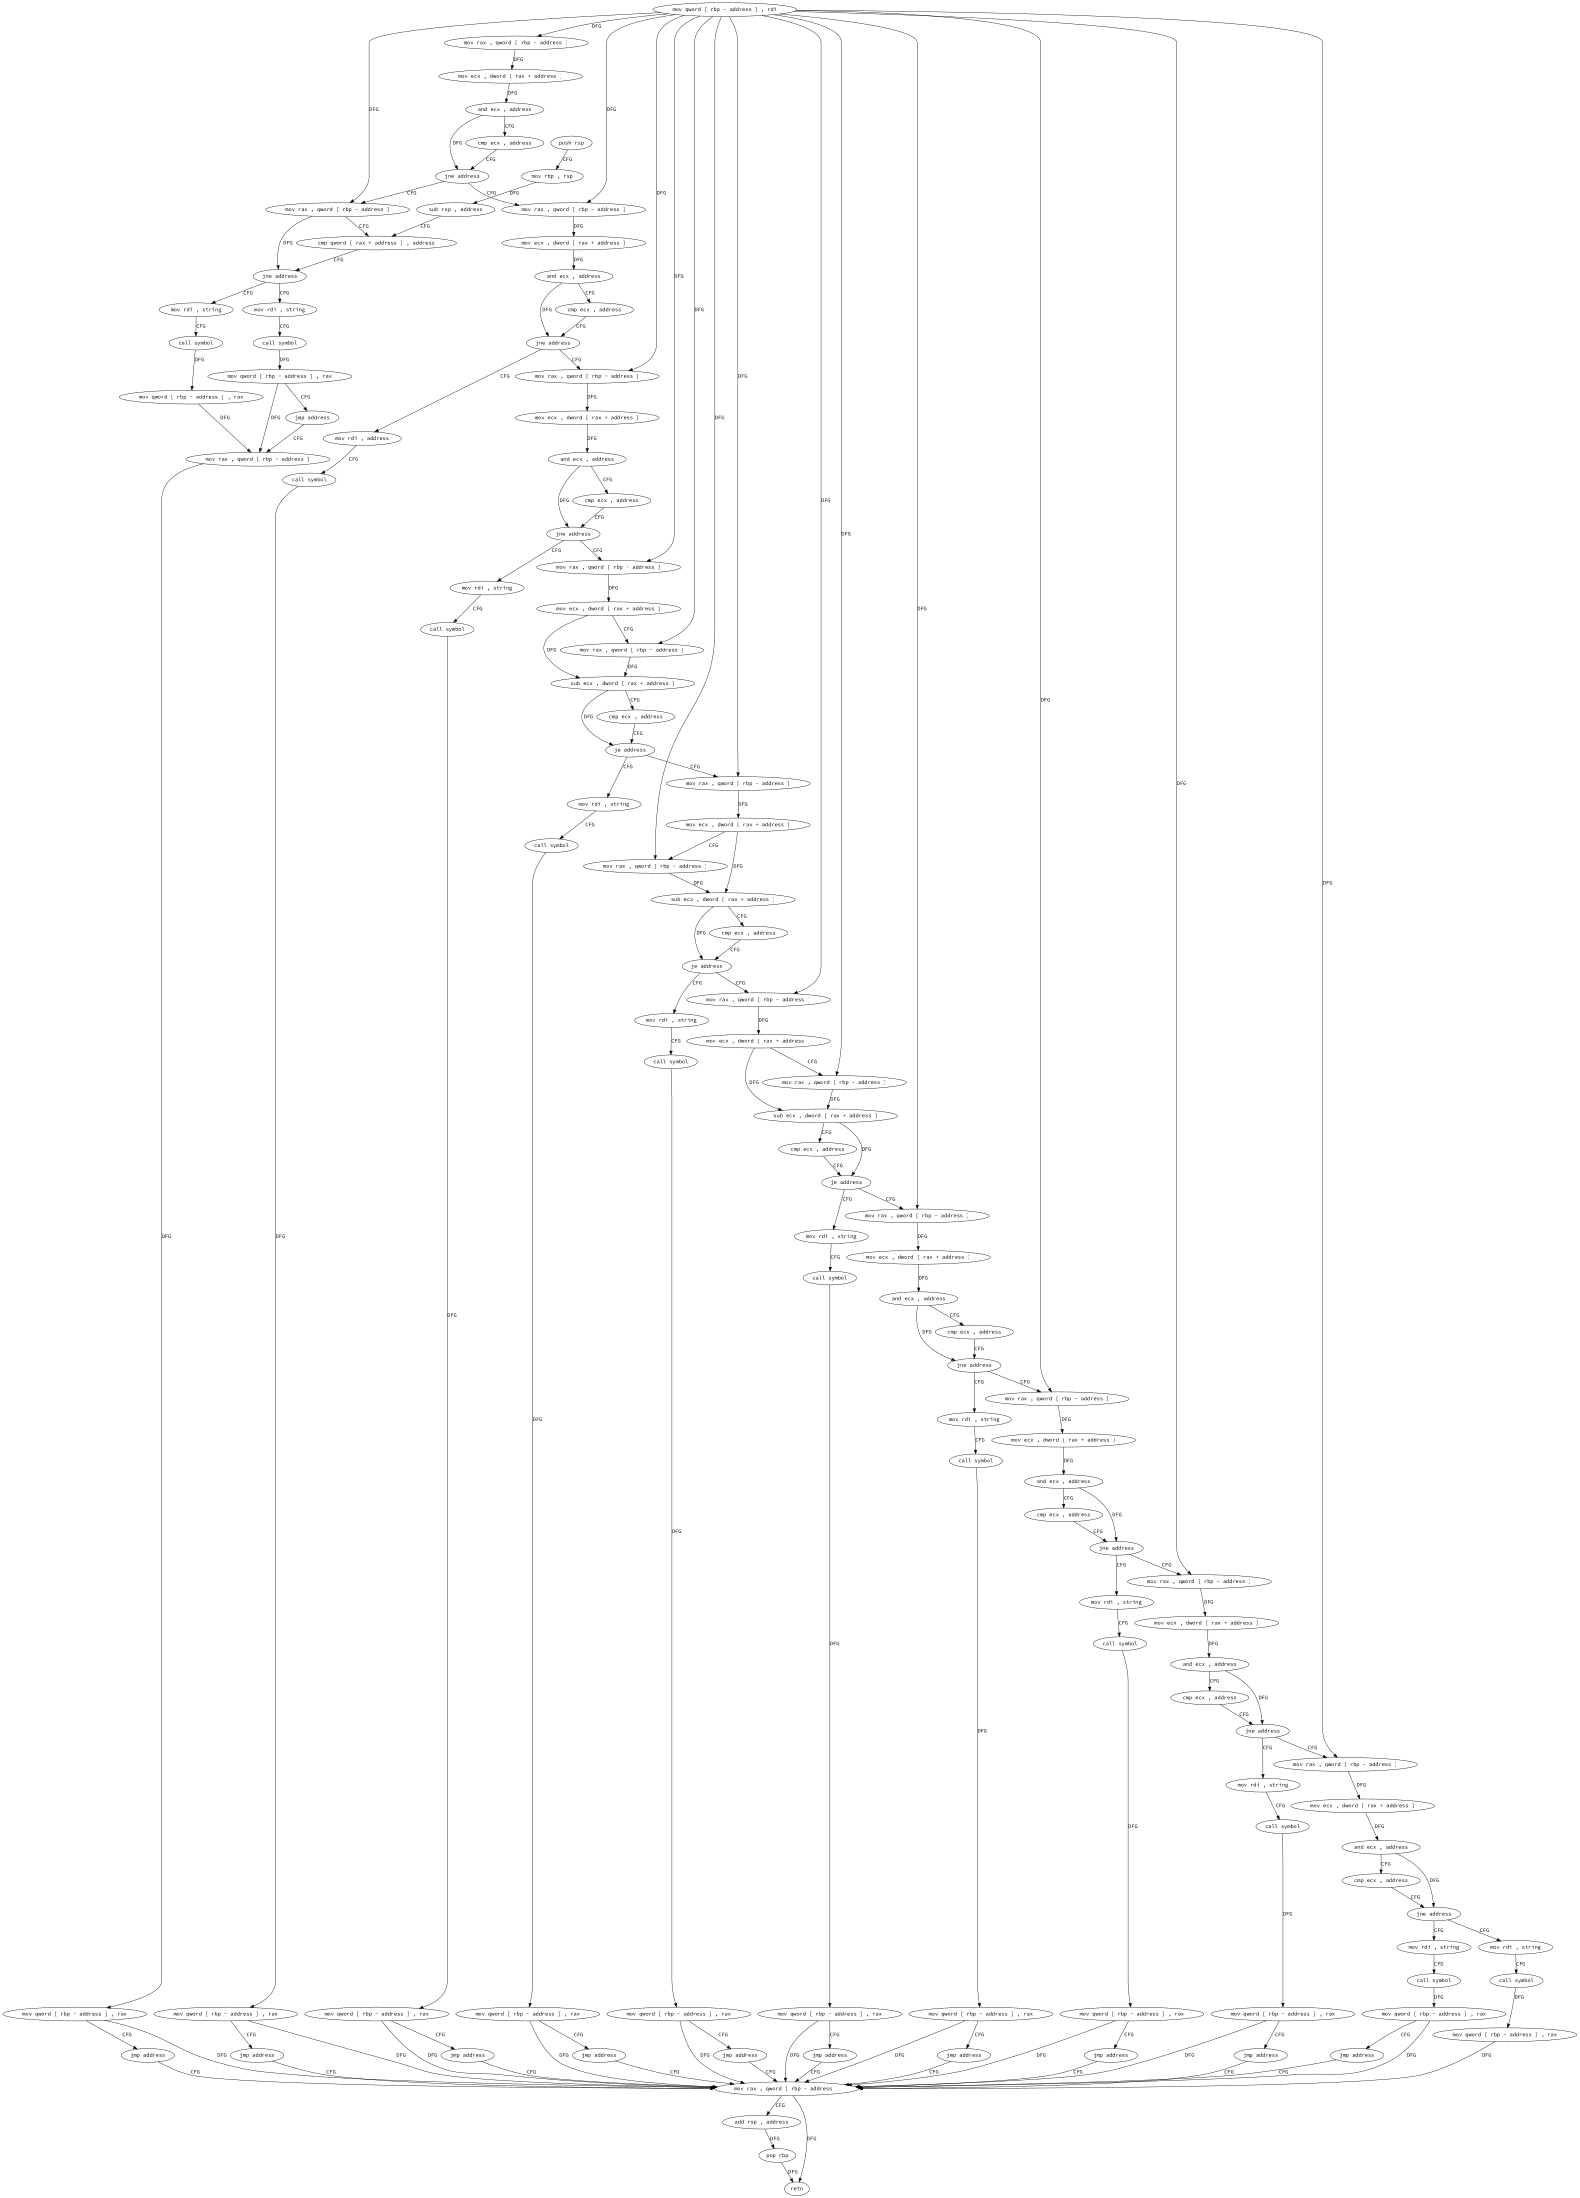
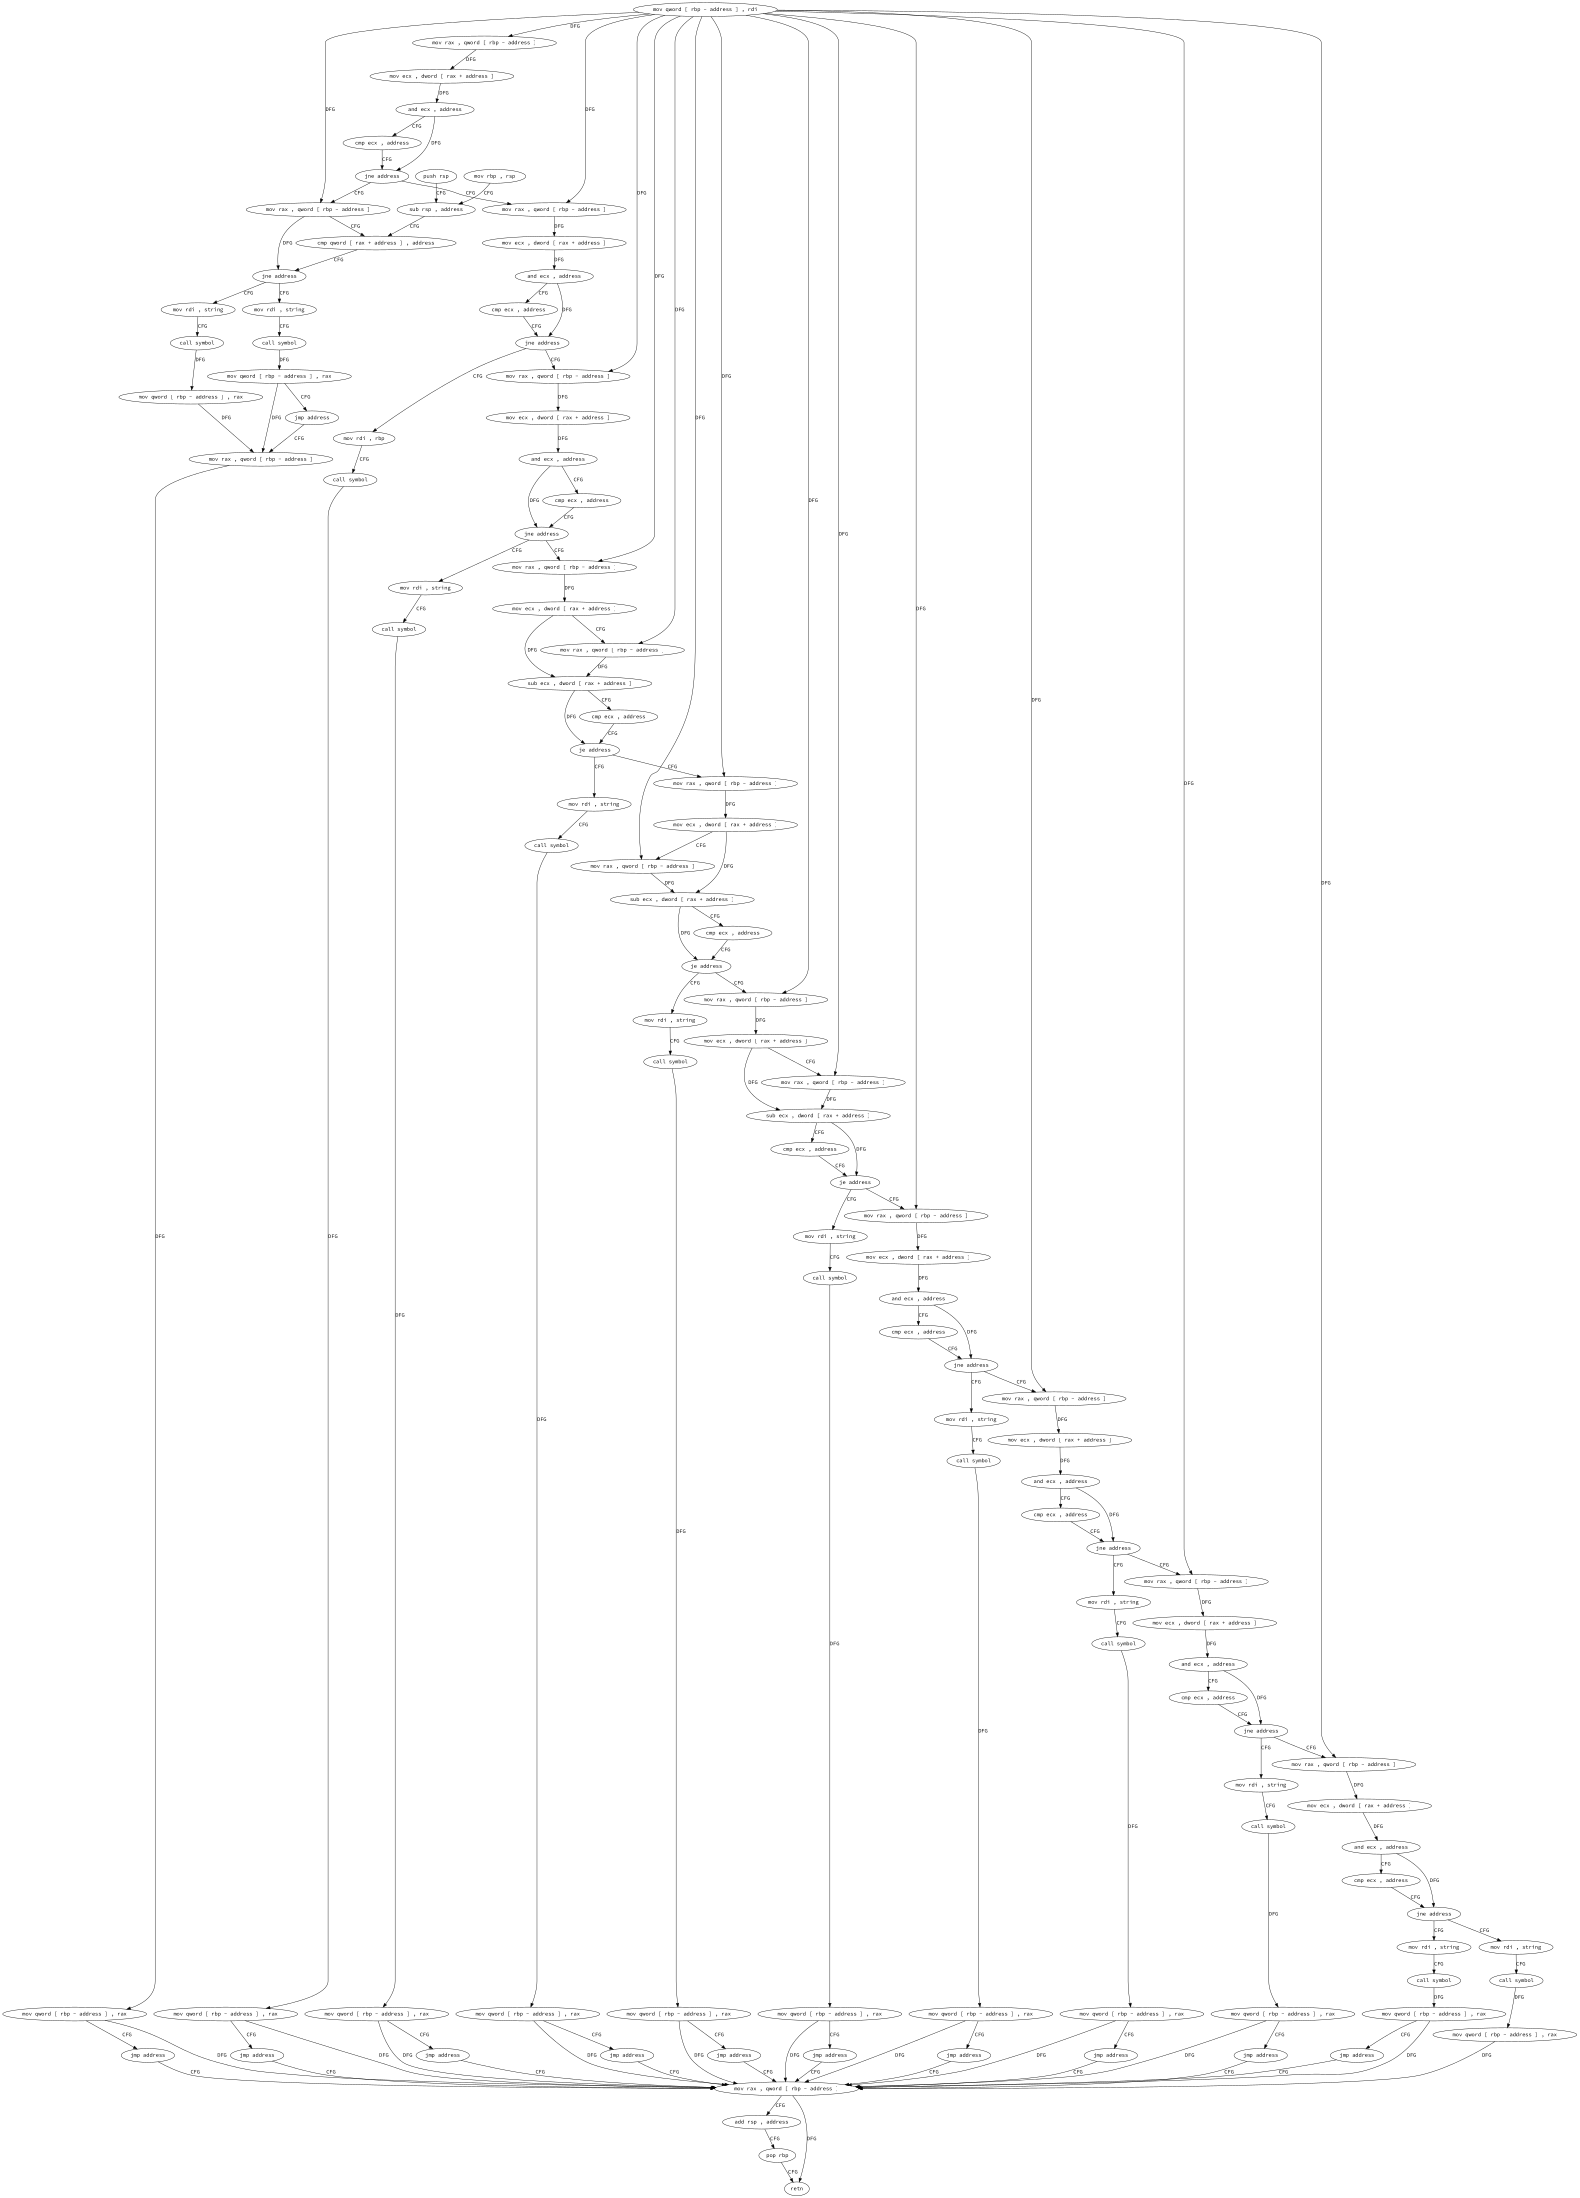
edge "push rsp" -> "mov rbp , rsp": now "push rsp" -> "sub rsp , address"
edge "mov rbp , rsp" -> "sub rsp , address": label "DFG" -> "CFG"
node "mov rdi , address": label "mov rdi , address" -> "mov rdi , rbp"
edge "add rsp , address" -> "pop rbp": label "DFG" -> "CFG"
edge "pop rbp" -> "retn": label "DFG" -> "CFG"
